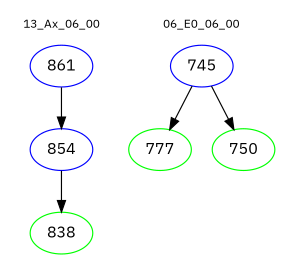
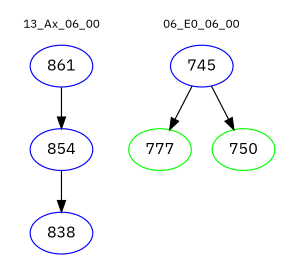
node "838": color green -> blue
